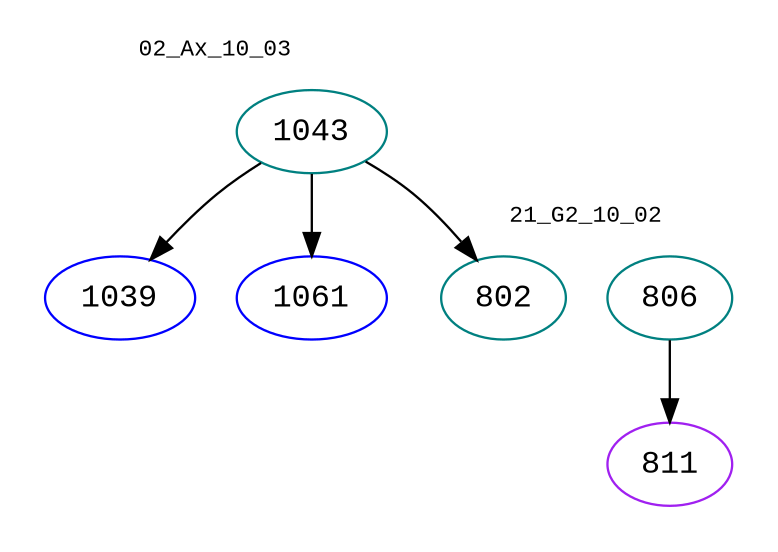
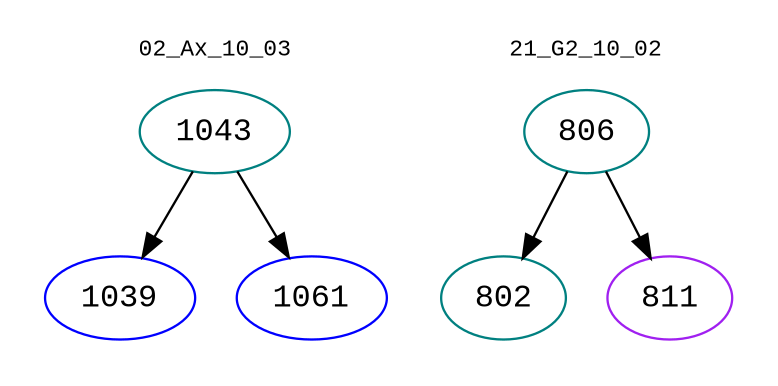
edge "1043" -> "802": now "806" -> "802"
